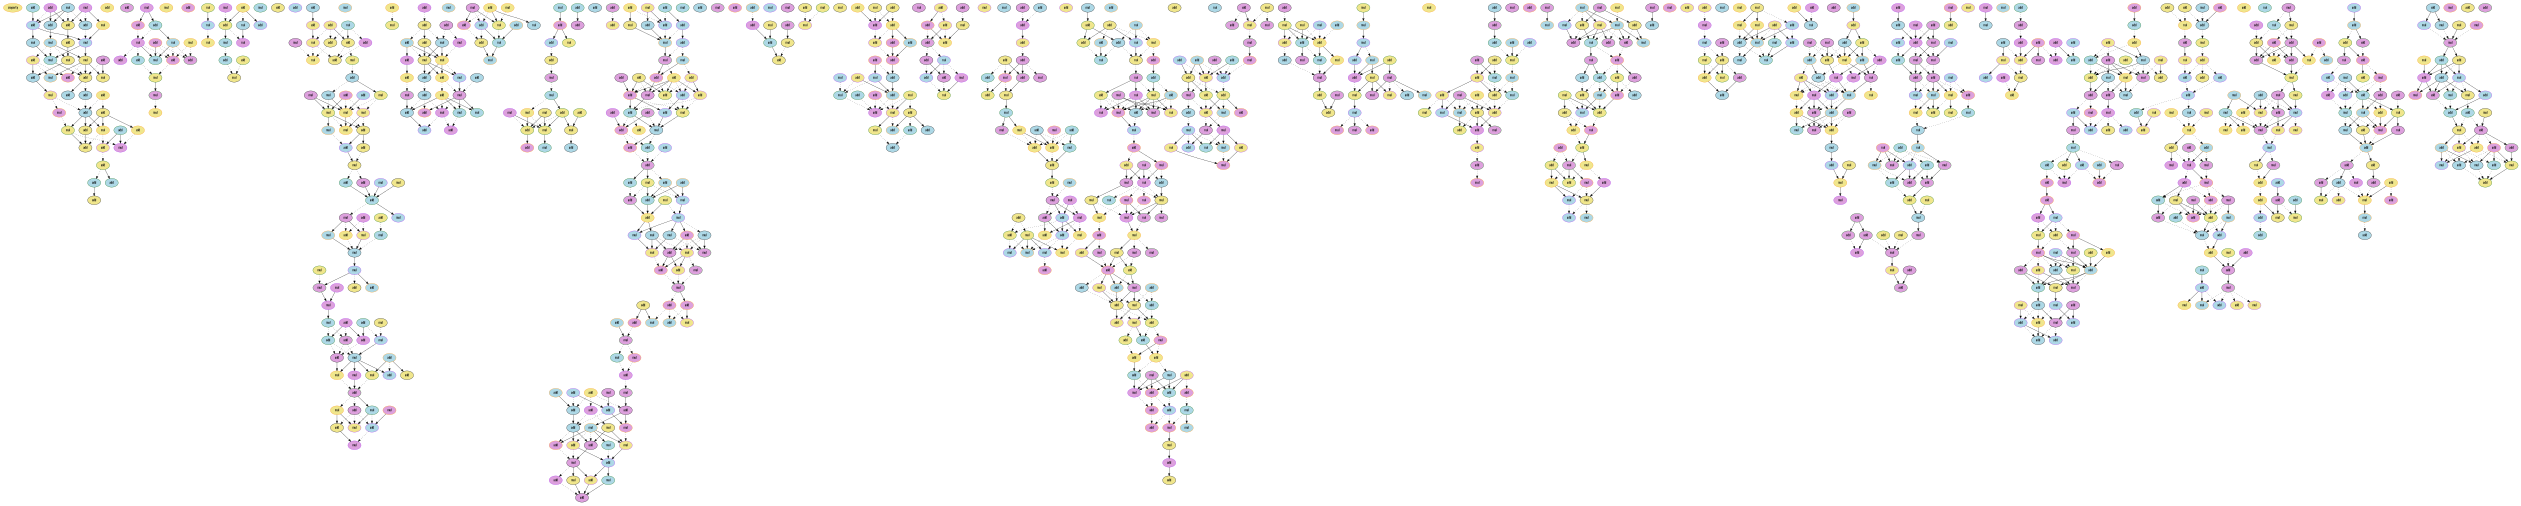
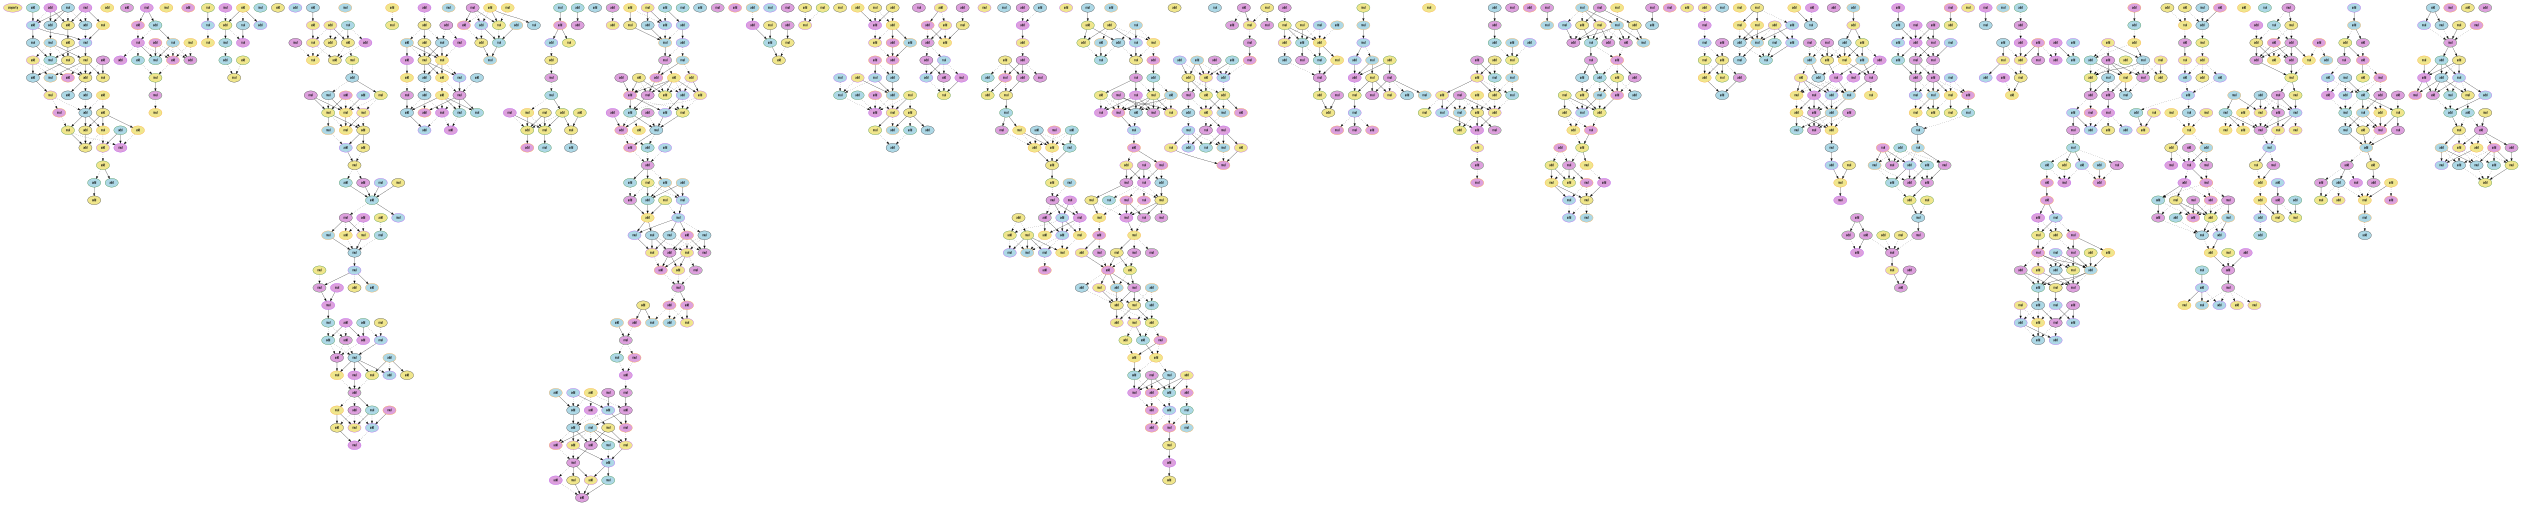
node "property": color darkorange -> purple
